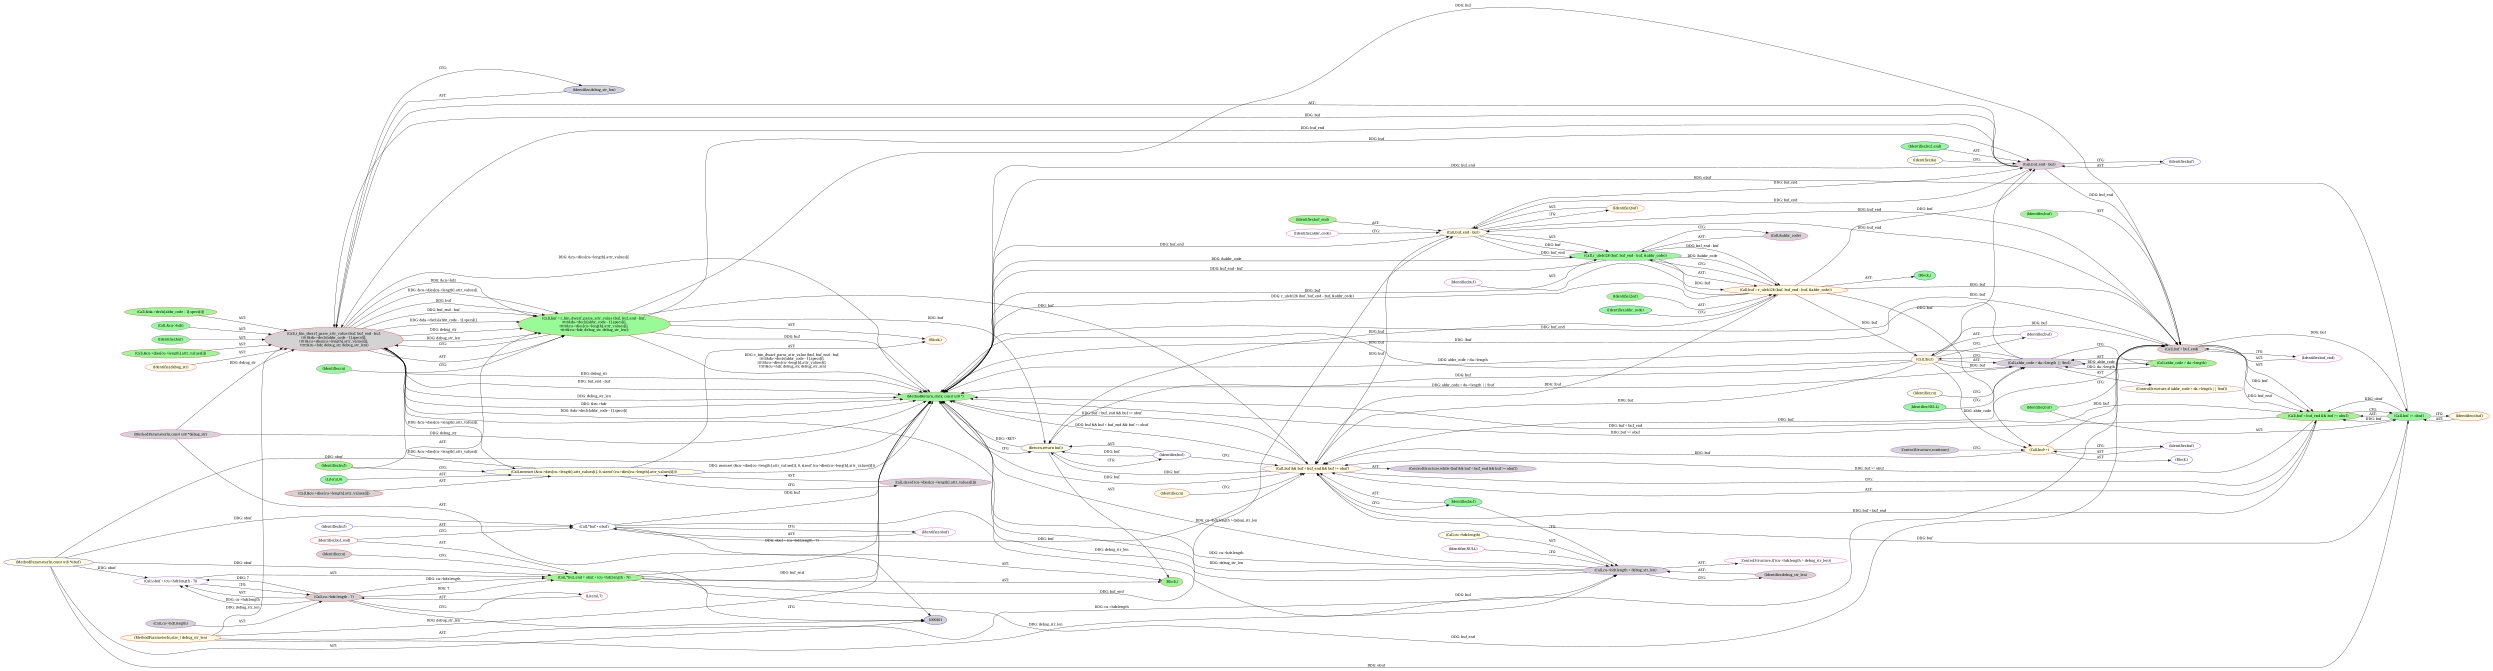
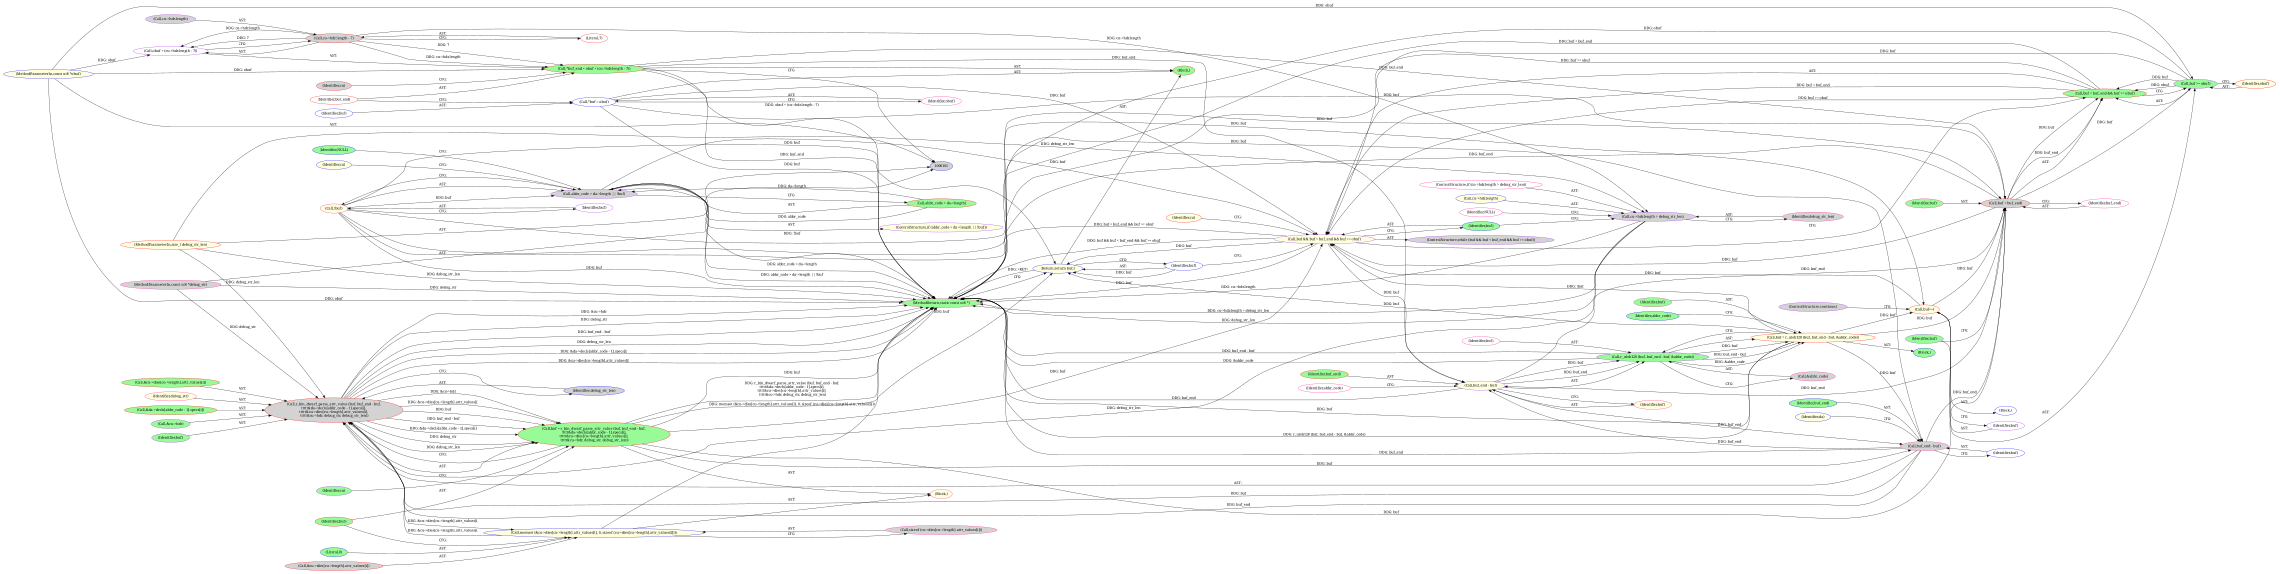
edge "(Call,buf = r_uleb128 (buf, buf_end - buf, &abbr_code))" -> "(Call,!buf)": removed, label "DDG: buf"
edge "(Call,!buf)" -> "(Call,buf && buf < buf_end && buf >= obuf)": now "(Call,abbr_code > da->length || !buf)" -> "(Call,buf && buf < buf_end && buf >= obuf)"
edge "(Call,!buf)" -> "(Call,buf++)": label "DDG: abbr_code" -> "DDG: buf"
edge "(MethodParameterIn,const ut8 *obuf)" -> "(Call,*buf = obuf)": removed, label "DDG: obuf"
edge "(Call,cu->hdr.length > debug_str_len)" -> "(ControlStructure,if (cu->hdr.length > debug_str_len))": reversed
